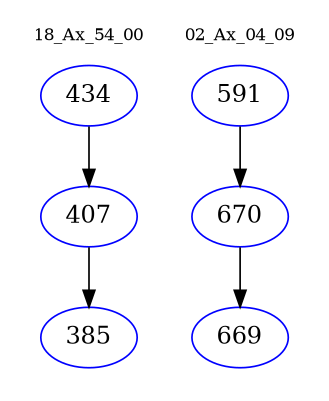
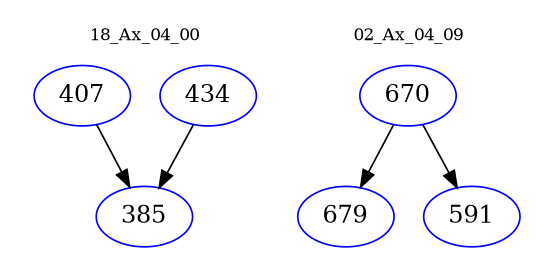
cluster "18_Ax_54_00": label "18_Ax_54_00" -> "18_Ax_04_00"
edge "434" -> "407": now "434" -> "385"
edge "591" -> "670": reversed
node "669": label "669" -> "679"
